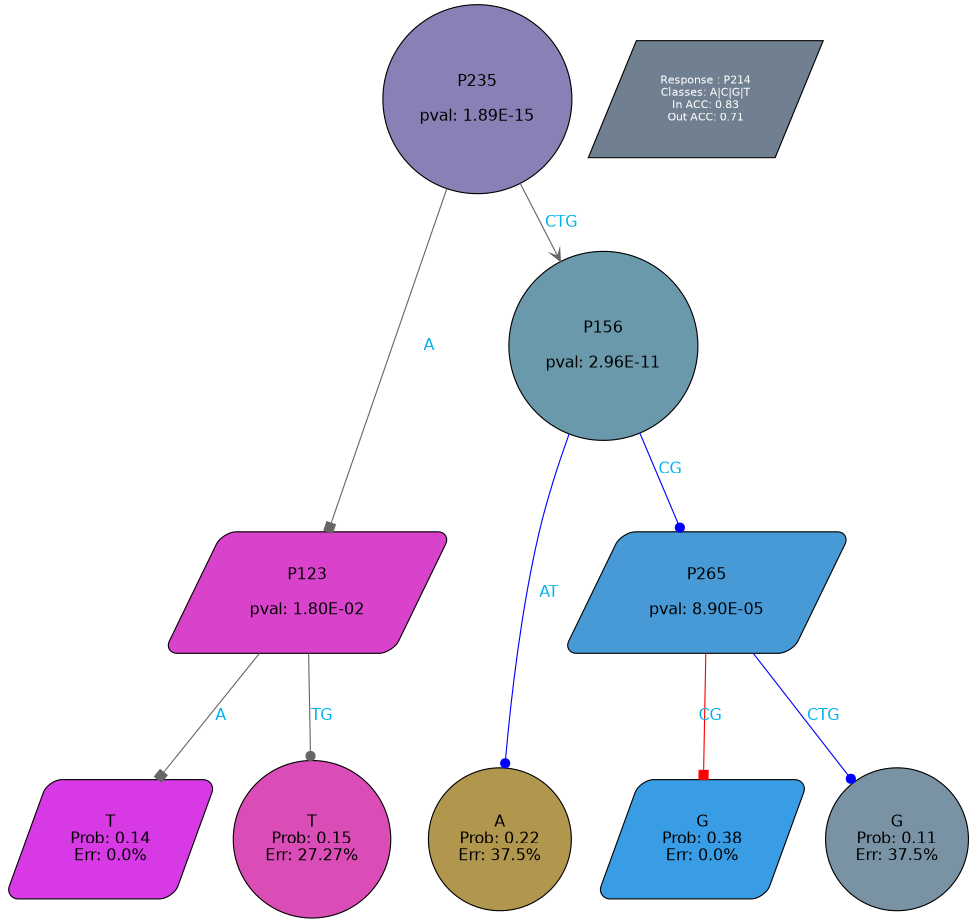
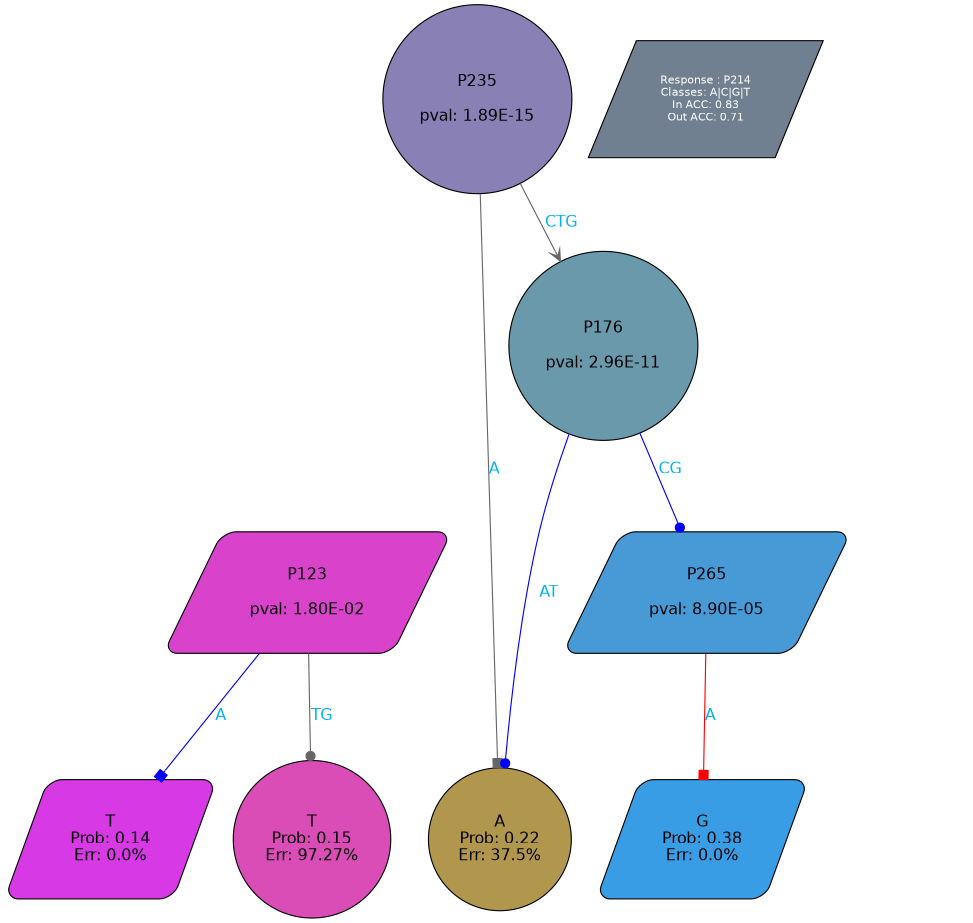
node "P156 pval: 2.96E-11": label "P156 pval: 2.96E-11" -> "P176 pval: 2.96E-11"
edge "P235 pval: 1.89E-15" -> "P123 pval: 1.80E-02": now "P235 pval: 1.89E-15" -> "A Prob: 0.22 Err: 37.5%"
edge "P123 pval: 1.80E-02" -> "T Prob: 0.14 Err: 0.0%": color gray40 -> blue
edge "P265 pval: 8.90E-05" -> "G Prob: 0.38 Err: 0.0%": label "CG" -> "A"
node "T Prob: 0.15 Err: 27.27%": label "T Prob: 0.15 Err: 27.27%" -> "T Prob: 0.15 Err: 97.27%"
node "G Prob: 0.11 Err: 37.5%": removed
